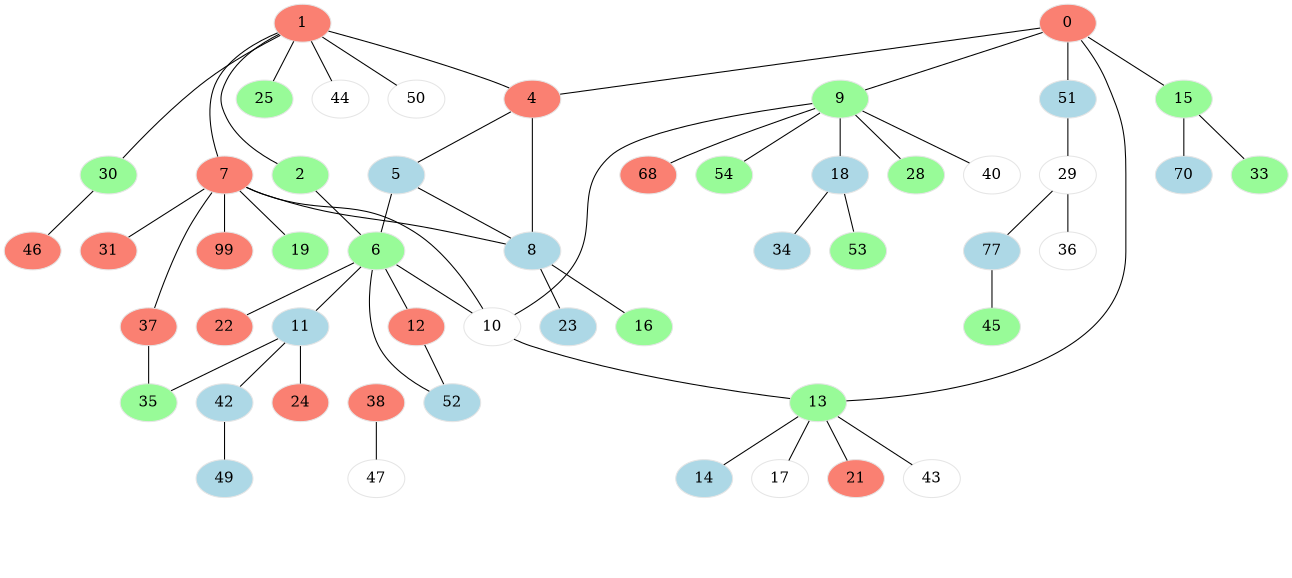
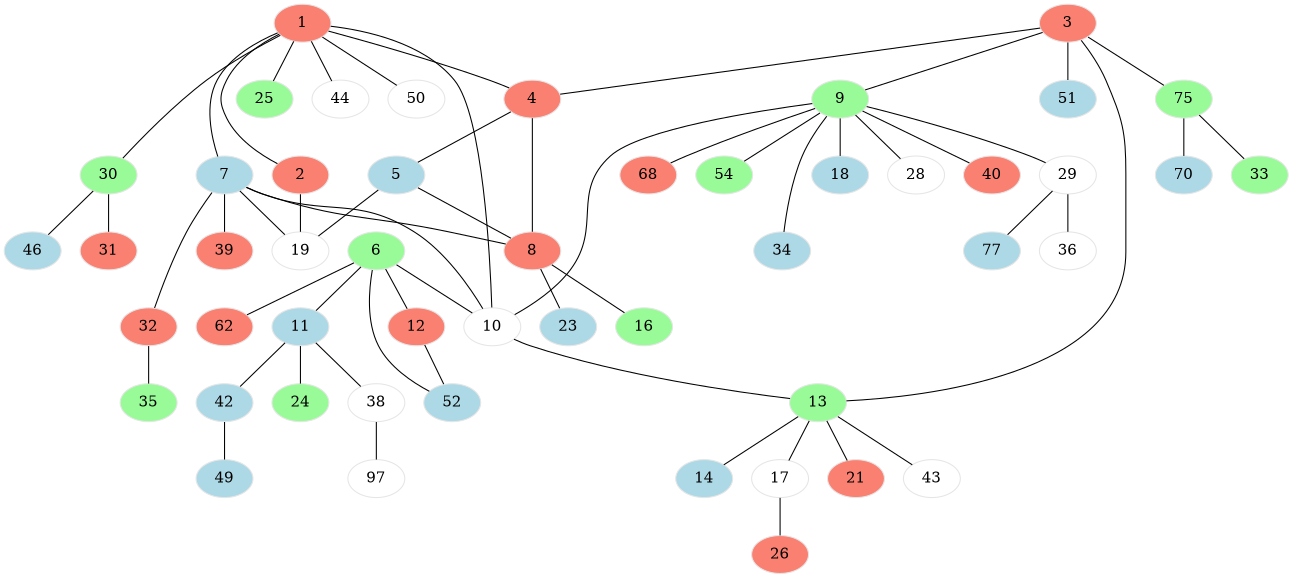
node "0": label "0" -> "3"
node "15": label "15" -> "75"
edge "1" -- "10": added
edge "51" -- "29": now "9" -- "29"
node "7": fillcolor salmon -> lightblue
node "2": fillcolor palegreen -> salmon
node "28": fillcolor palegreen -> white
node "40": fillcolor white -> salmon
edge "5" -- "6": now "5" -- "19"
edge "7" -- "31": now "30" -- "31"
edge "18" -- "34": now "9" -- "34"
edge "2" -- "6": now "2" -- "19"
node "46": fillcolor salmon -> lightblue
node "99": label "99" -> "39"
node "19": fillcolor palegreen -> white
node "8": fillcolor lightblue -> salmon
node "53": removed
node "37": label "37" -> "32"
node "22": label "22" -> "62"
node "45": removed
edge "11" -- "35": now "11" -- "38"
node "24": fillcolor salmon -> palegreen
node "38": fillcolor salmon -> white
node "47": label "47" -> "97"
node "26": added
